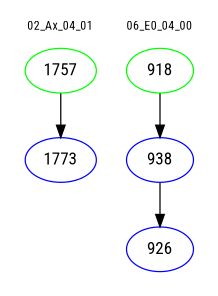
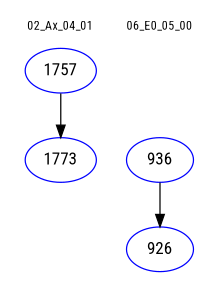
cluster "06_E0_04_00": label "06_E0_04_00" -> "06_E0_05_00"
node "1757": color green -> blue
node "918": removed
node "938": label "938" -> "936"
